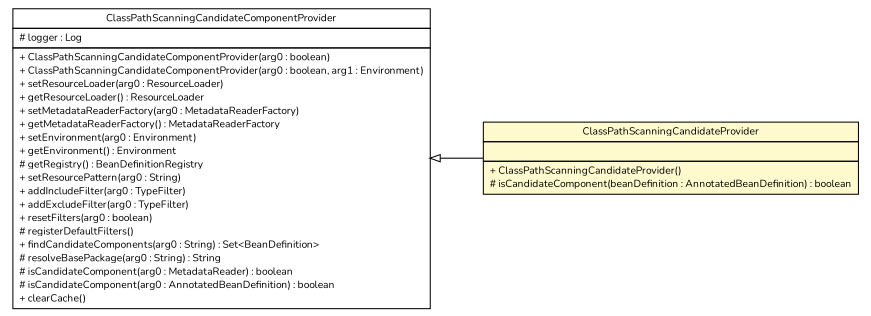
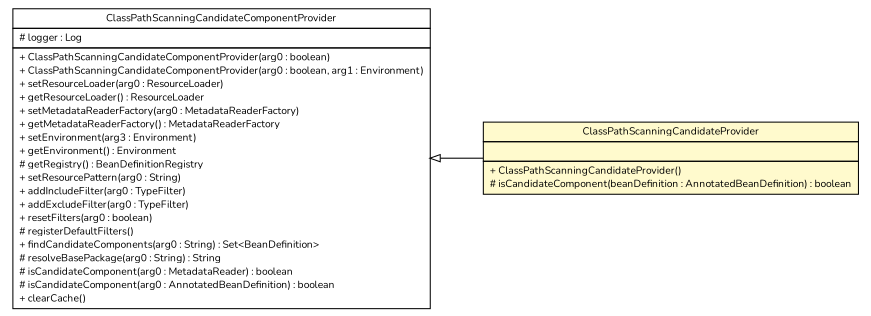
node "ClassPathScanningCandidateComponentProvider": text "+ setEnvironment(arg0 : Environment)" -> "+ setEnvironment(arg3 : Environment)"
